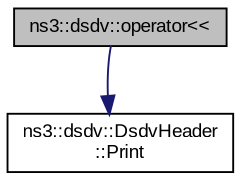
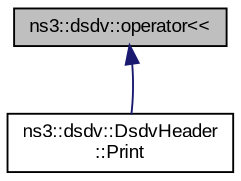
edge "ns3::dsdv::operator<<" -> "ns3::dsdv::DsdvHeader ::Print": reversed
